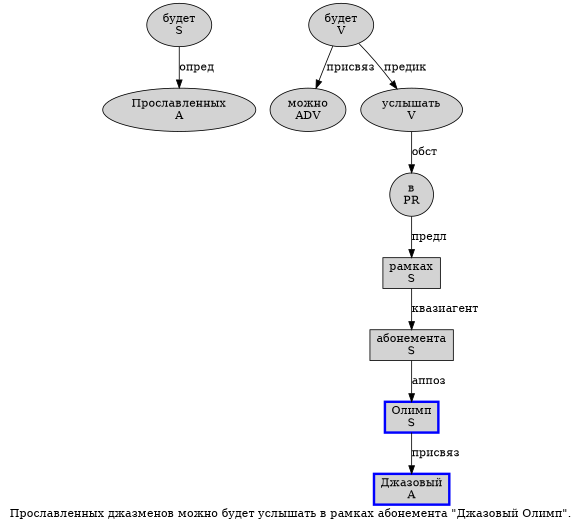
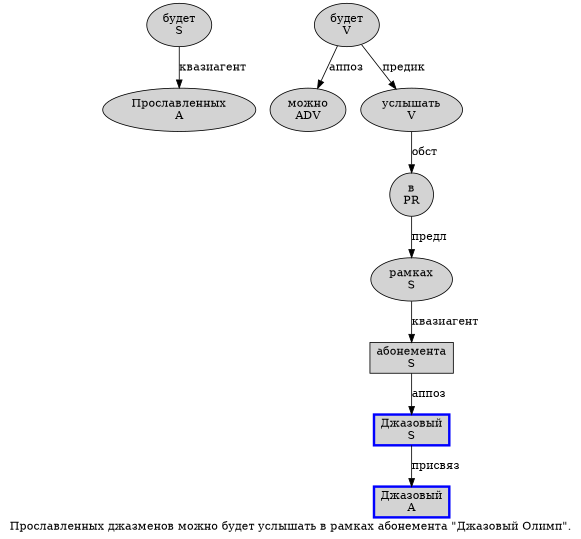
edge "будет S" -> "Прославленных A": label "опред" -> "квазиагент"
edge "будет V" -> "можно ADV": label "присвяз" -> "аппоз"
node "рамках S": shape box -> ellipse
node "Олимп S": label "Олимп S" -> "Джазовый S"
